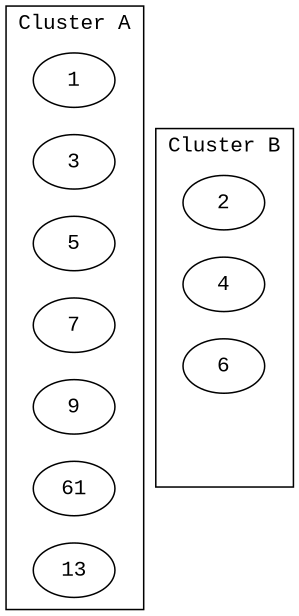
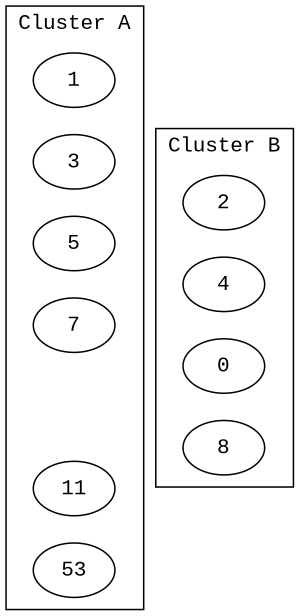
node "6": label "6" -> "0"
node "9": removed
node "8": added
node "61": label "61" -> "11"
node "13": label "13" -> "53"
